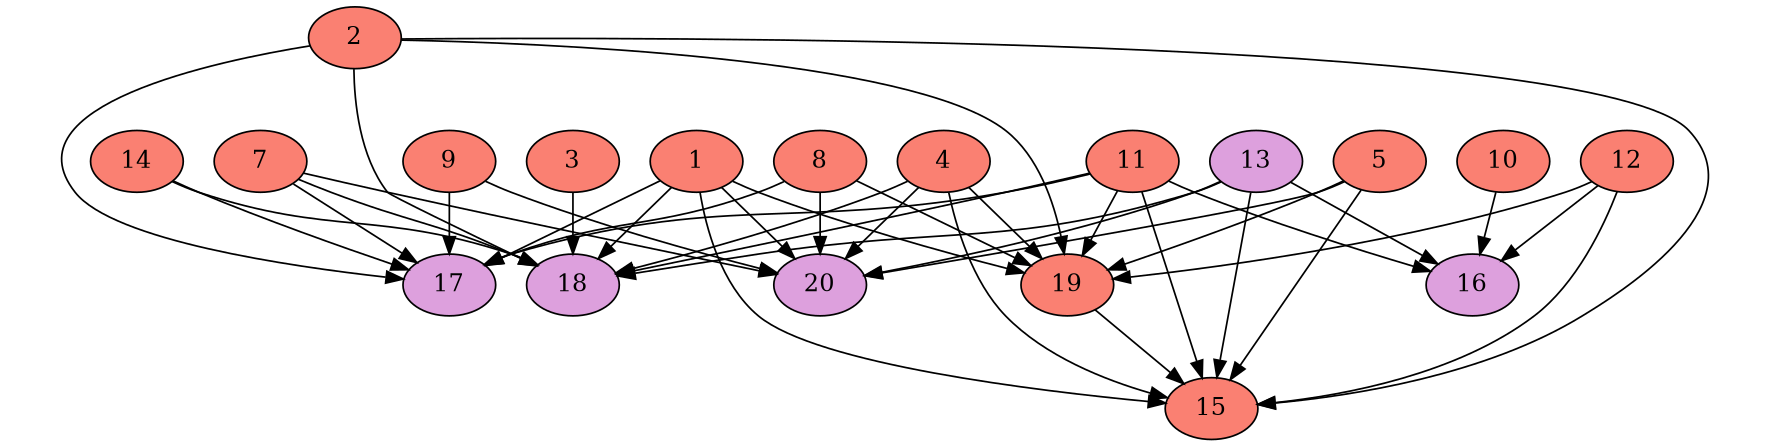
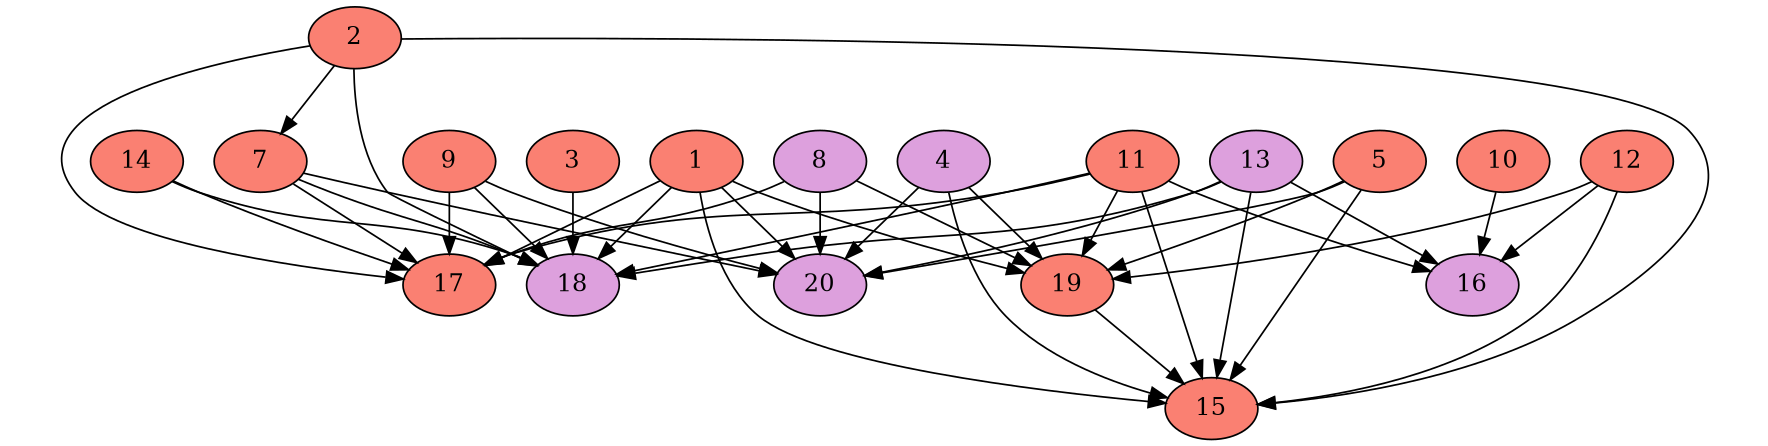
edge "2" -> "19": now "2" -> "7"
node "8": fillcolor salmon -> plum
node "4": fillcolor salmon -> plum
edge "4" -> "18": now "9" -> "18"
node "17": fillcolor plum -> salmon
